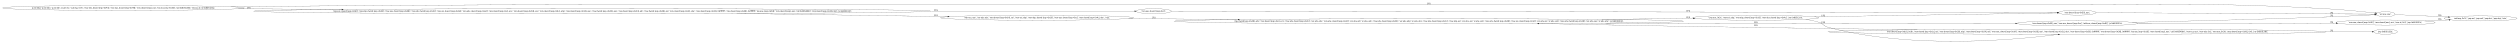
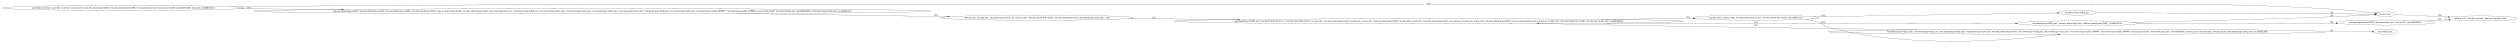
node "'mov eax, dword [esp+0xc]',": removed
